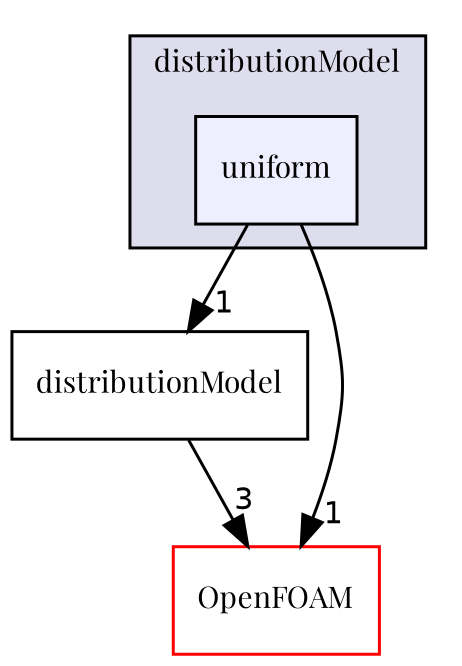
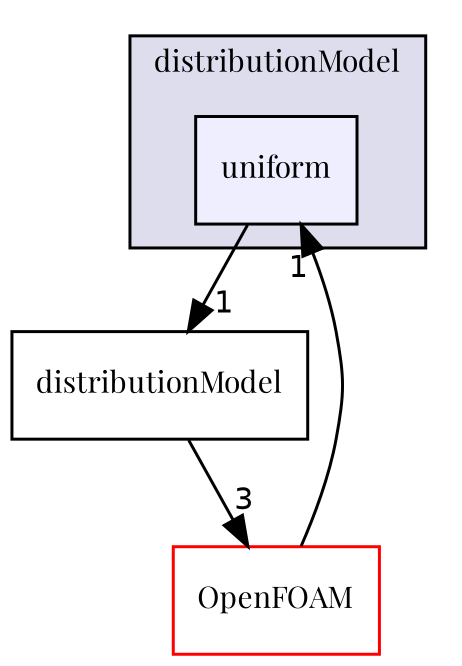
edge "uniform" -> "OpenFOAM": reversed
